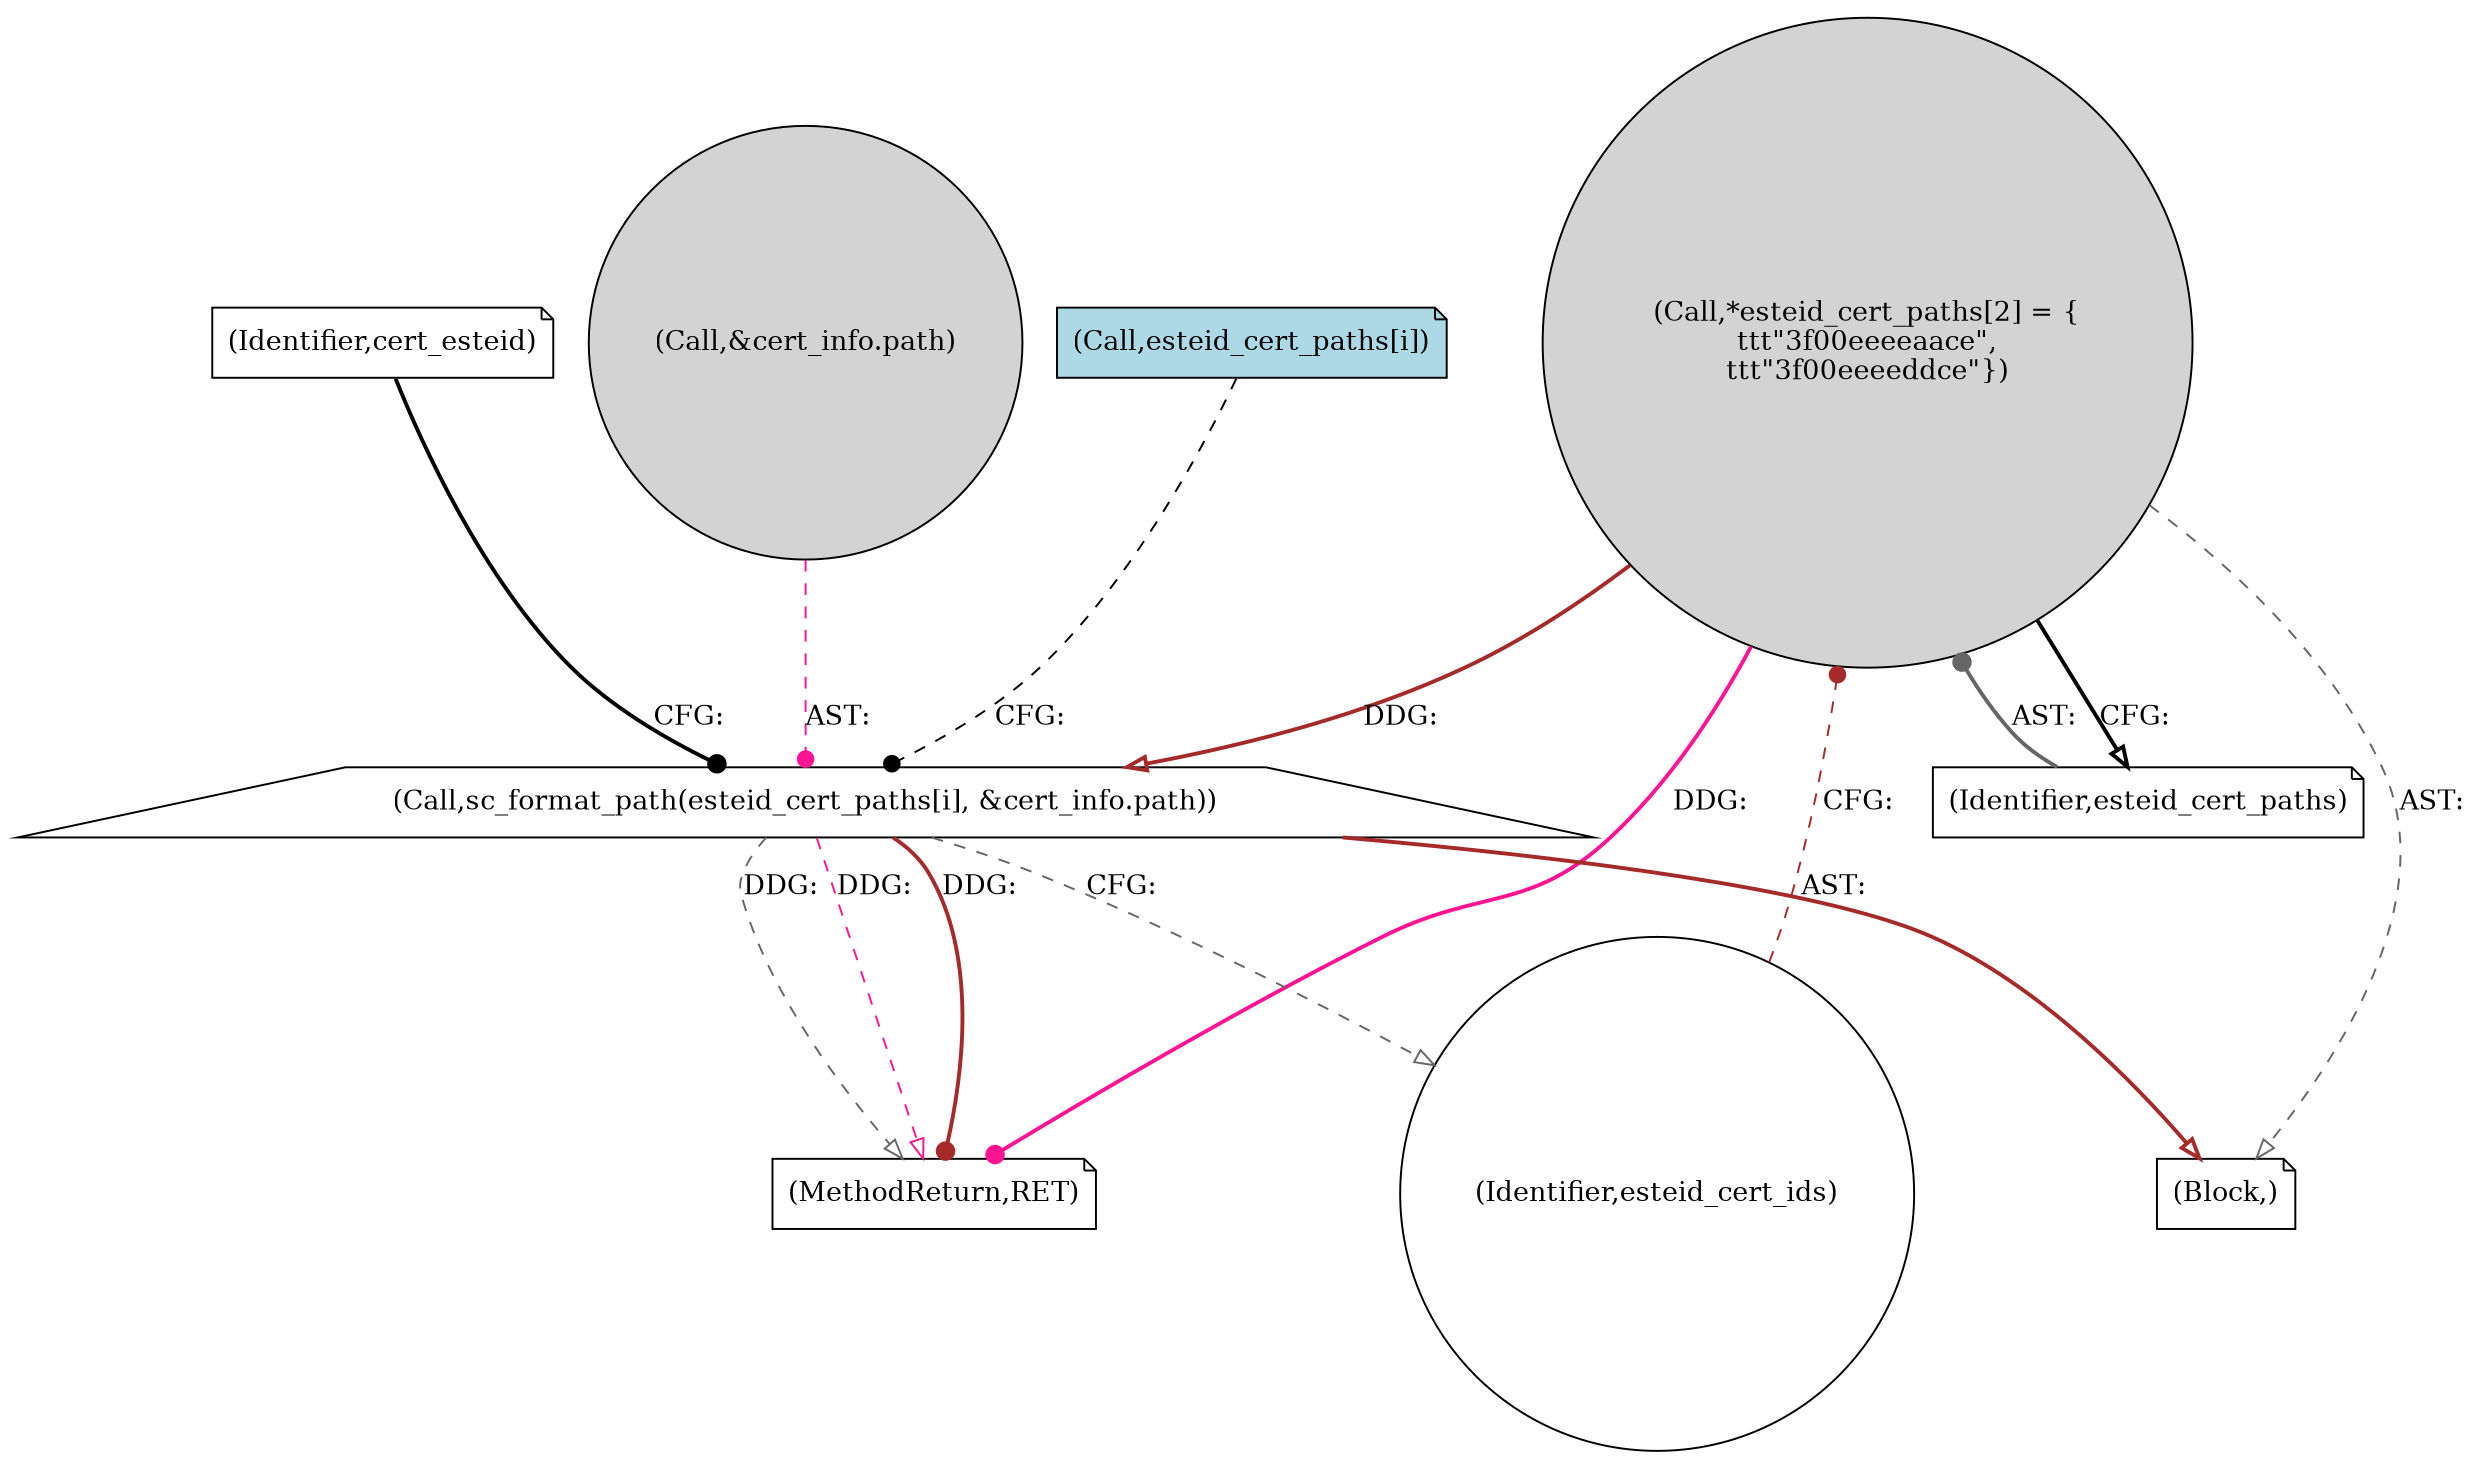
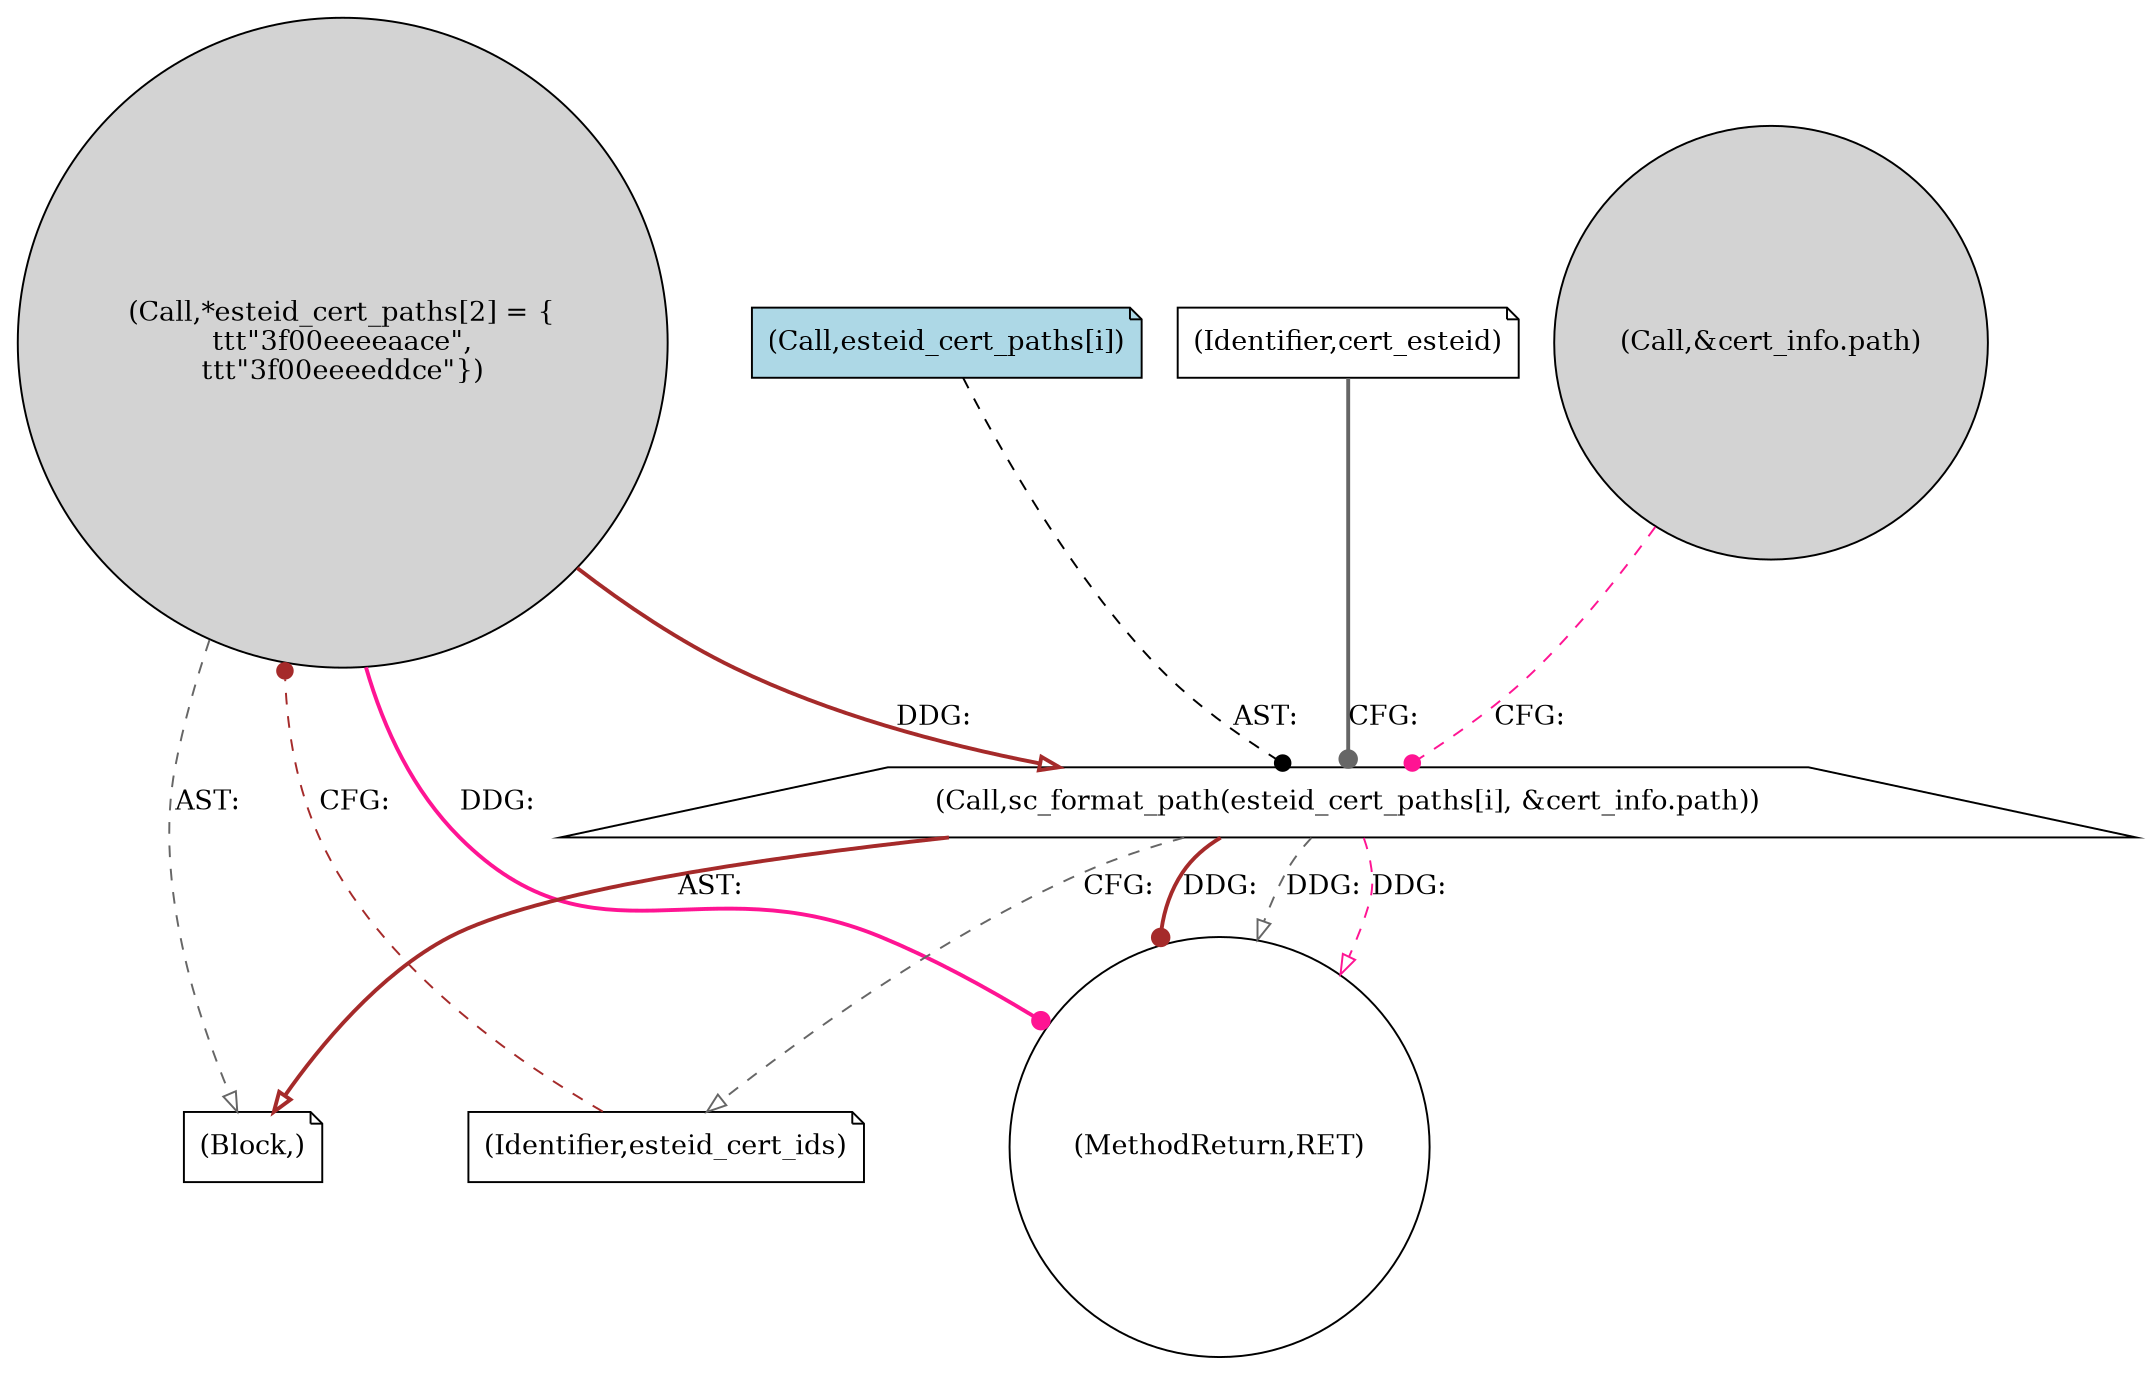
edge "(Identifier,cert_esteid)" -> "(Call,sc_format_path(esteid_cert_paths[i], &cert_info.path))": color black -> gray40
edge "(Call,&cert_info.path)" -> "(Call,sc_format_path(esteid_cert_paths[i], &cert_info.path))": label "AST: " -> "CFG: "
edge "(Call,esteid_cert_paths[i])" -> "(Call,sc_format_path(esteid_cert_paths[i], &cert_info.path))": label "CFG: " -> "AST: "
node "(Identifier,esteid_cert_paths)": removed
node "(MethodReturn,RET)": shape note -> circle
node "(Identifier,esteid_cert_ids)": shape circle -> note
